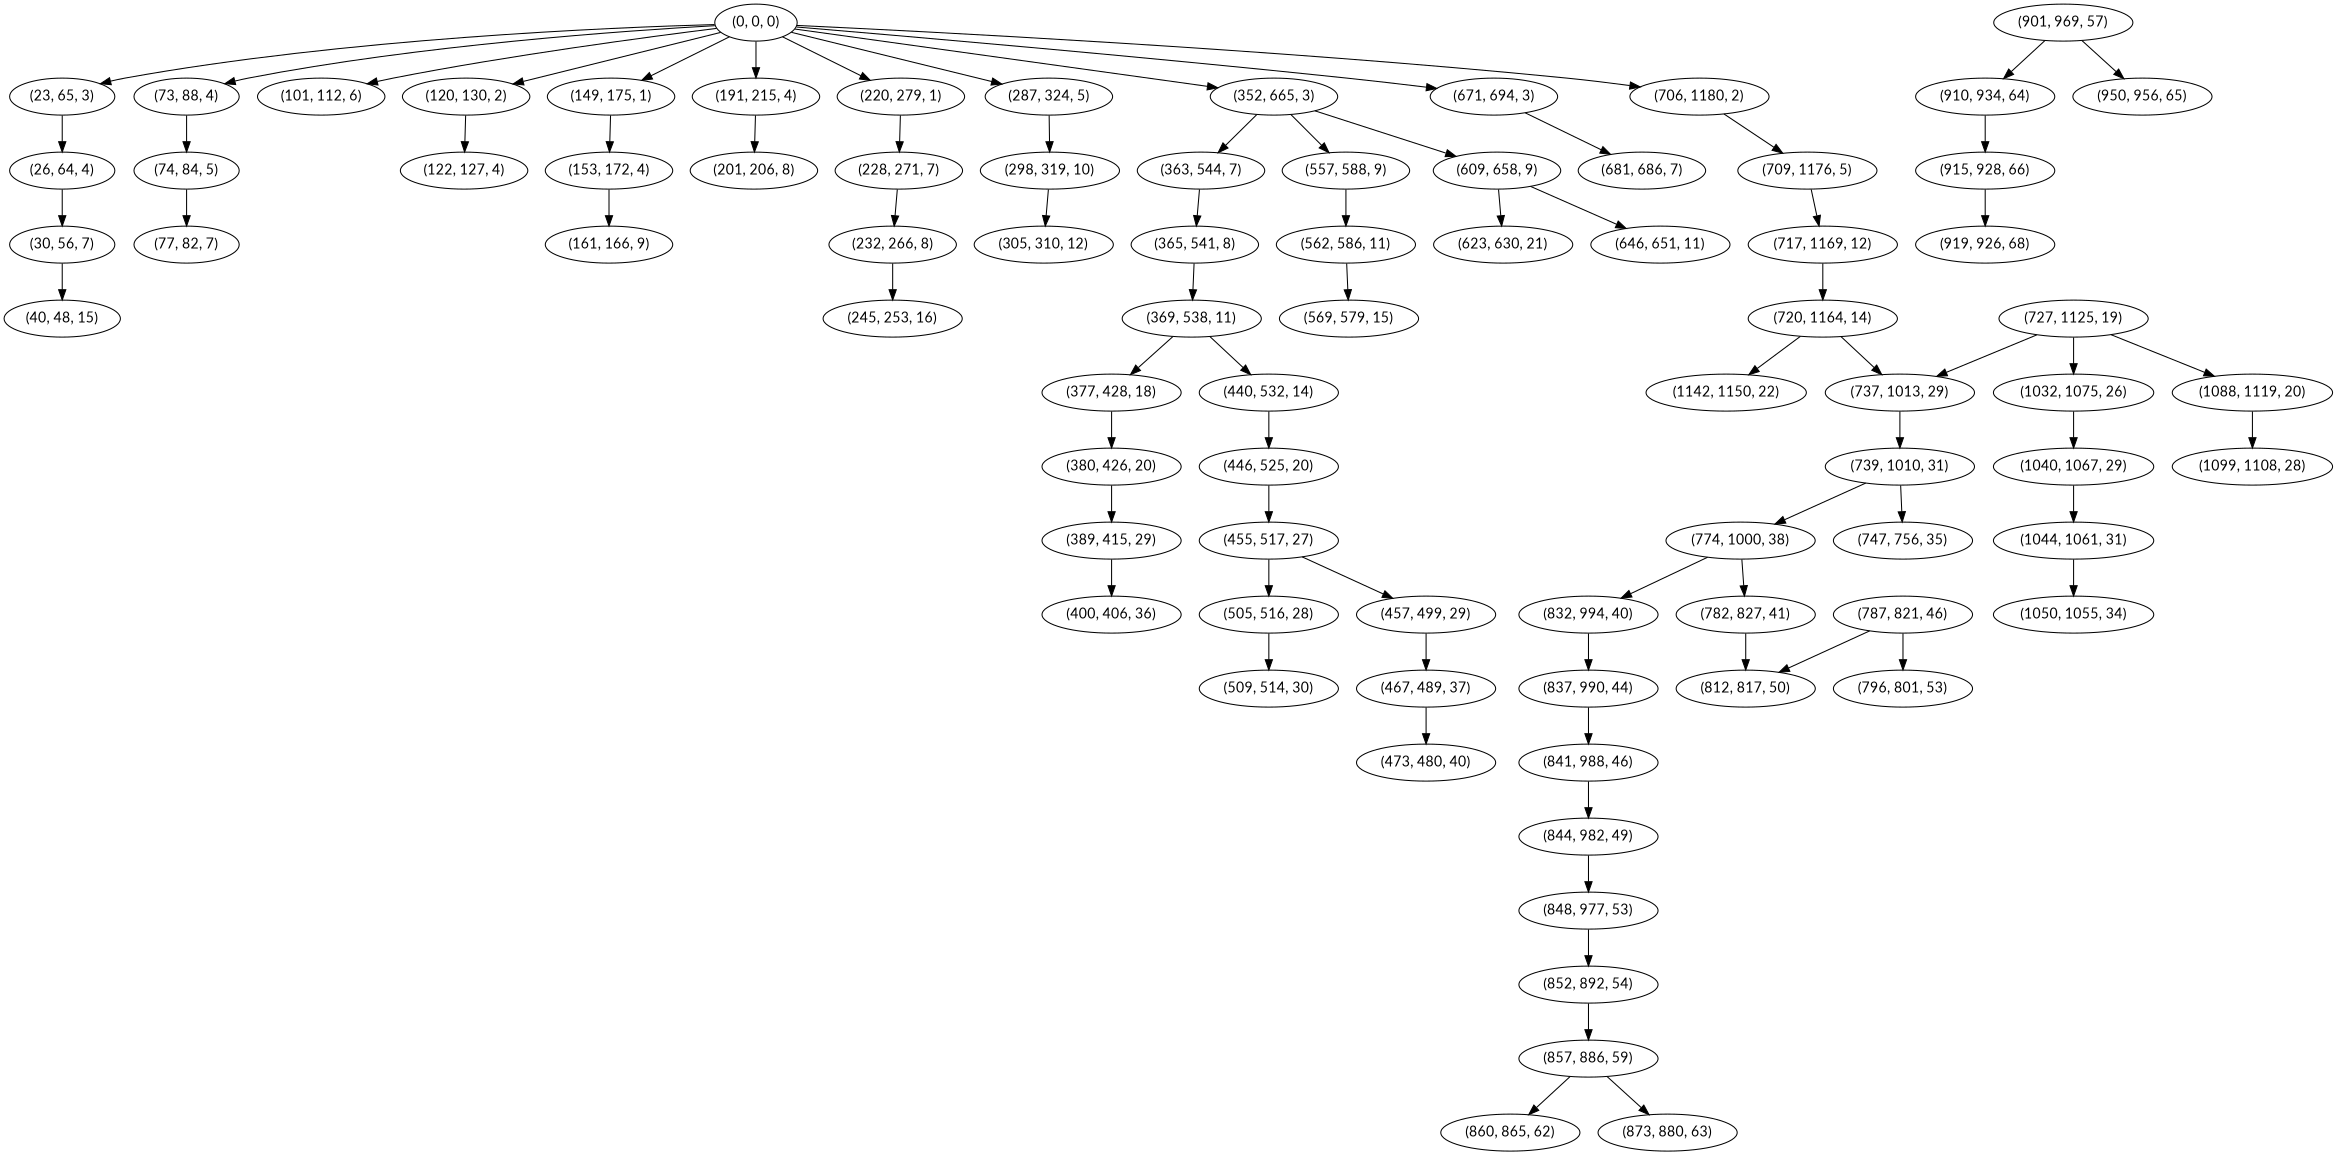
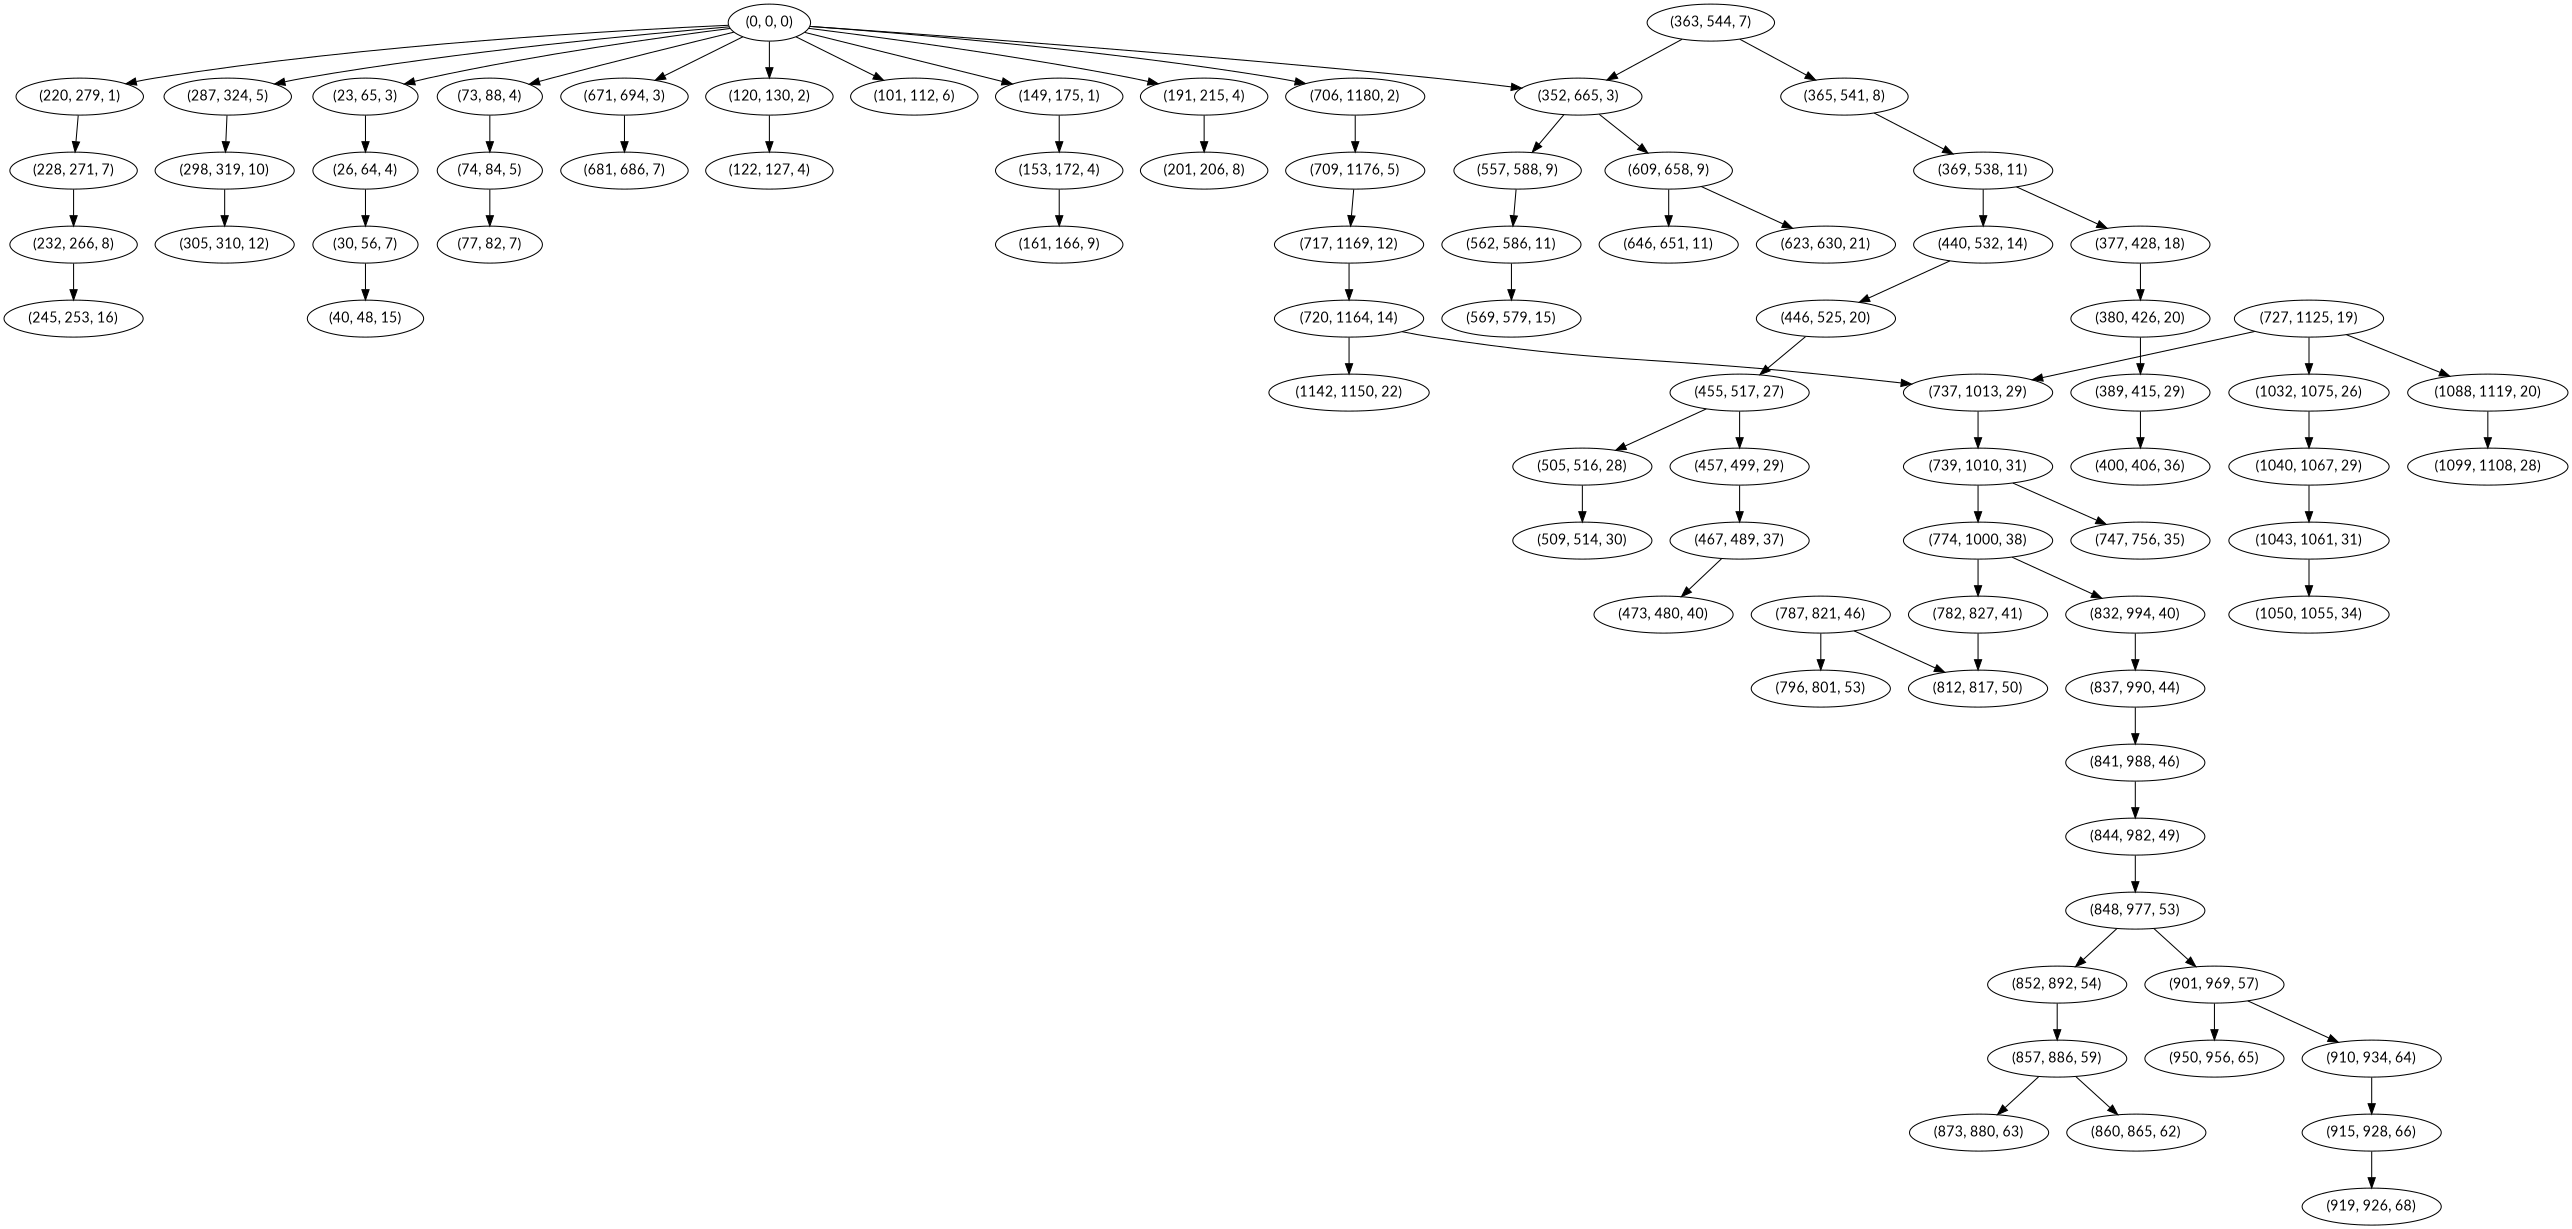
edge "(352, 665, 3)" -> "(363, 544, 7)": reversed
node "(1044, 1061, 31)": label "(1044, 1061, 31)" -> "(1043, 1061, 31)"
edge "(848, 977, 53)" -> "(901, 969, 57)": added
